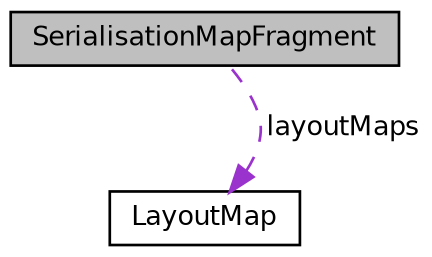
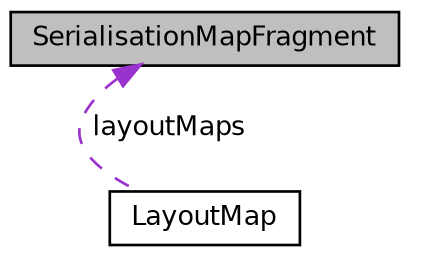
edge "SerialisationMapFragment" -> "LayoutMap": reversed
